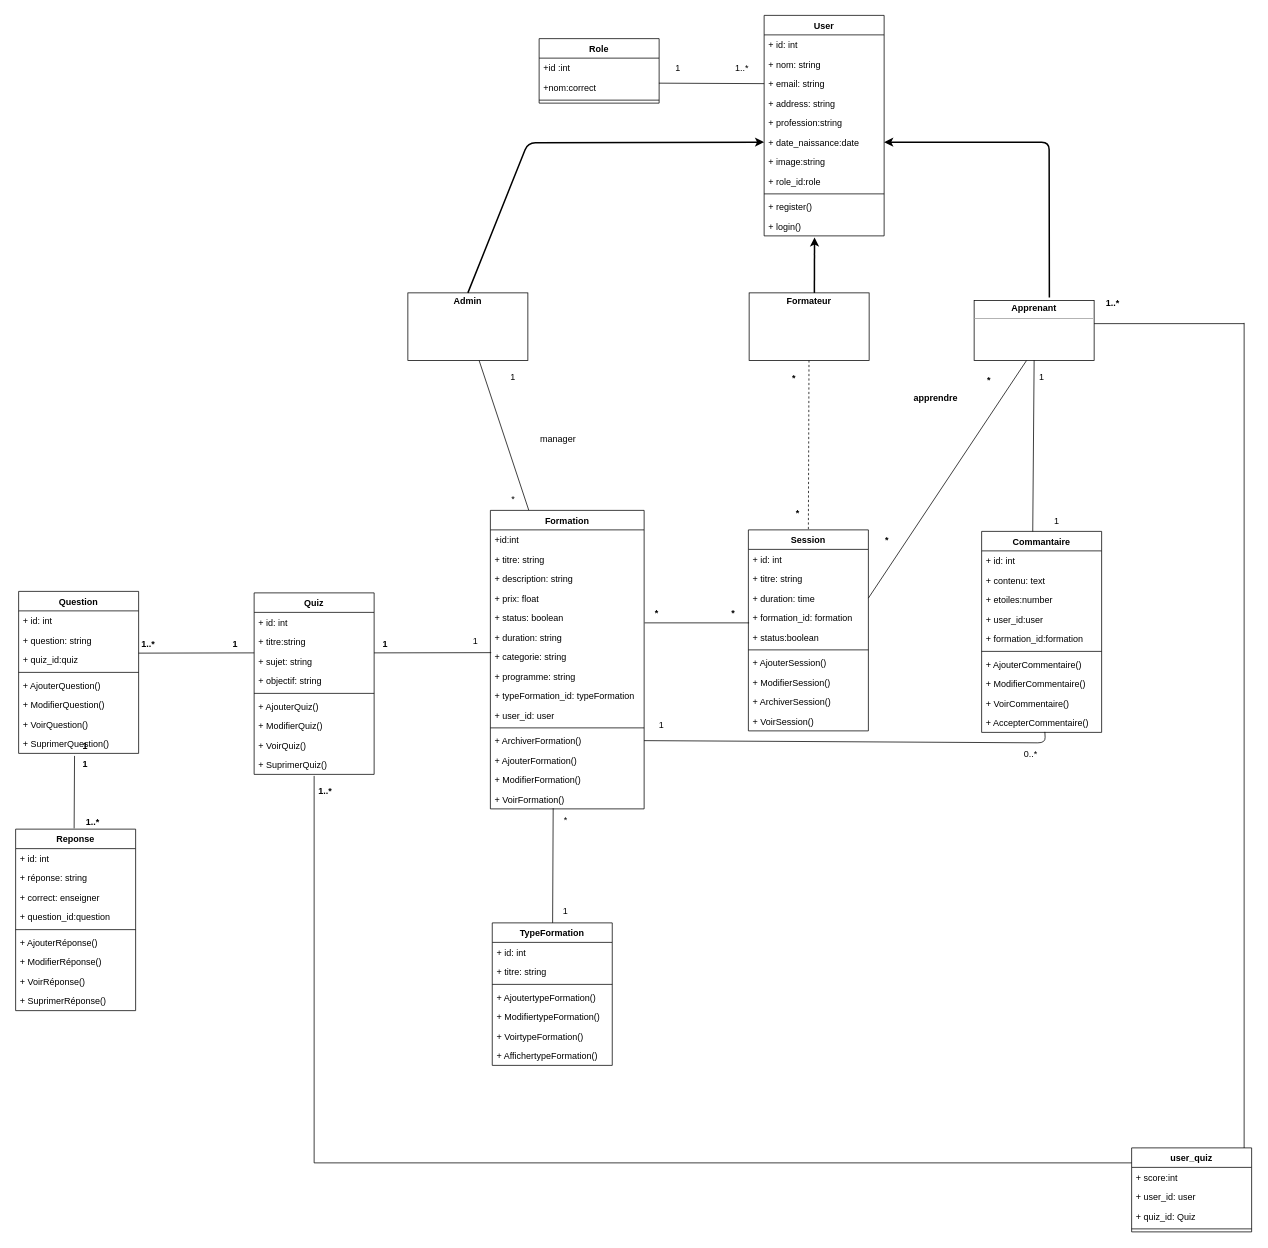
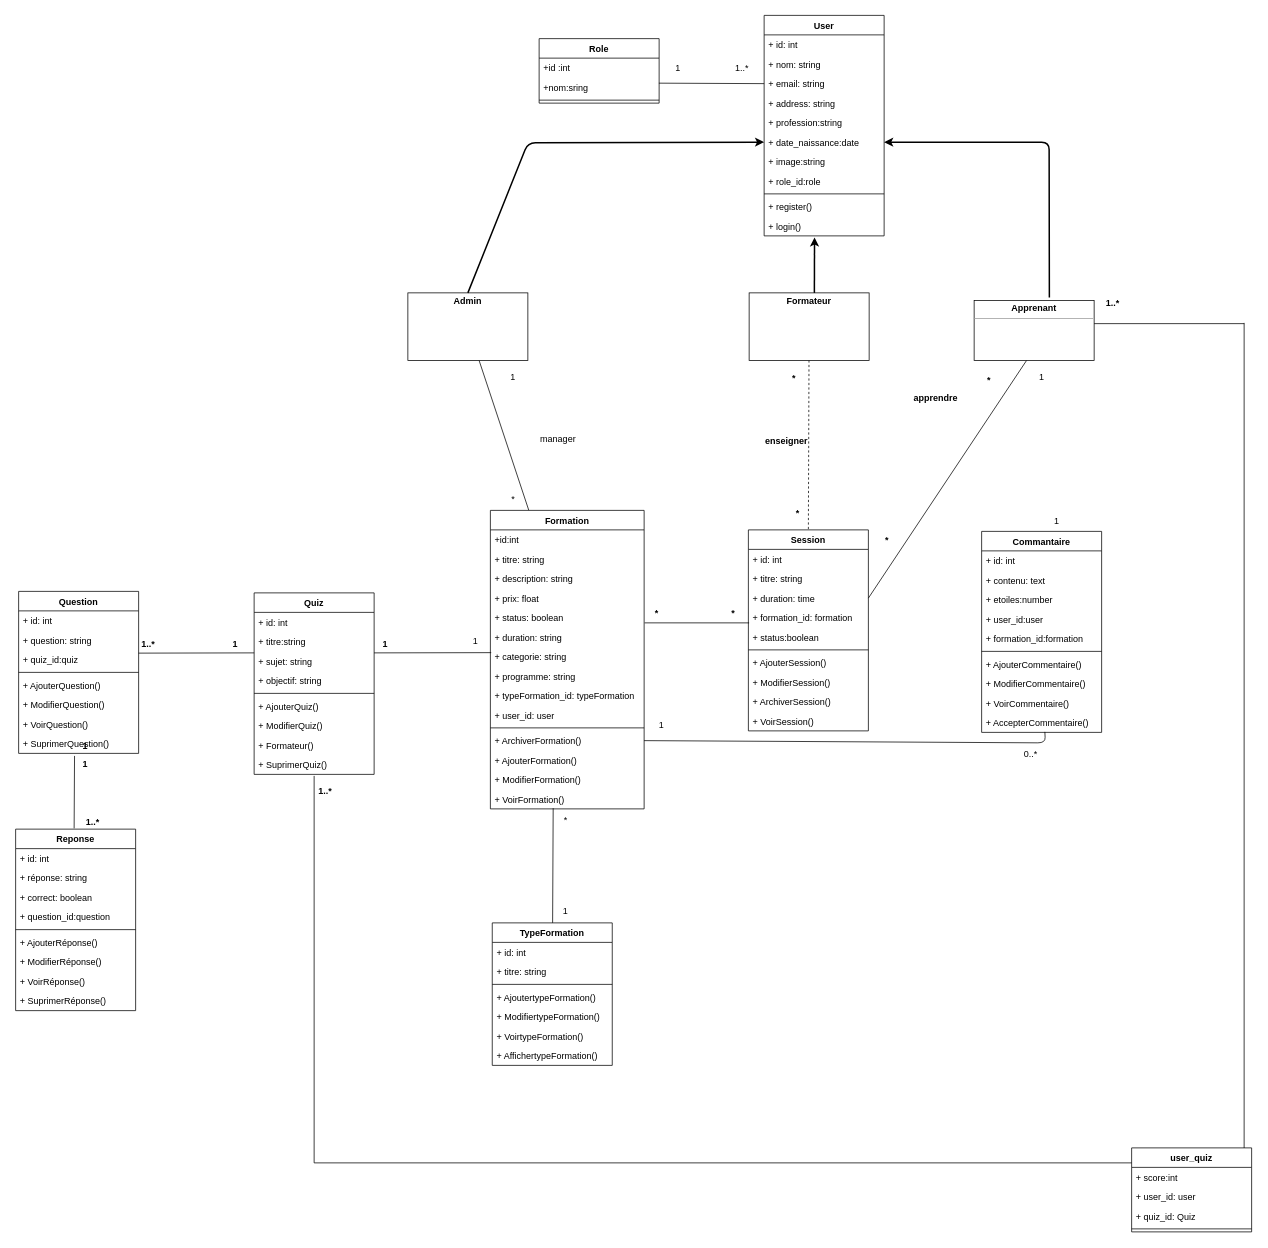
node "+nom:correct": label "+nom:correct" -> "+nom:sring"
node "enseigner": added
edge "Apprenant" -- "Commantaire": removed
node "+ VoirQuiz()": label "+ VoirQuiz()" -> "+ Formateur()"
node "+ correct: enseigner": label "+ correct: enseigner" -> "+ correct: boolean"
